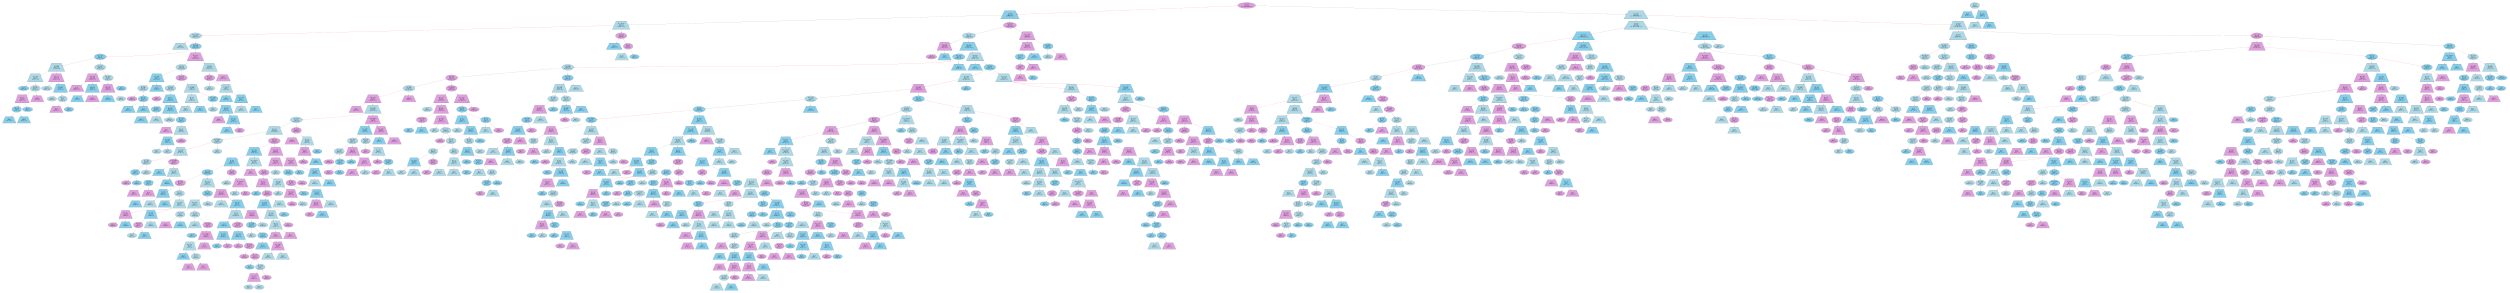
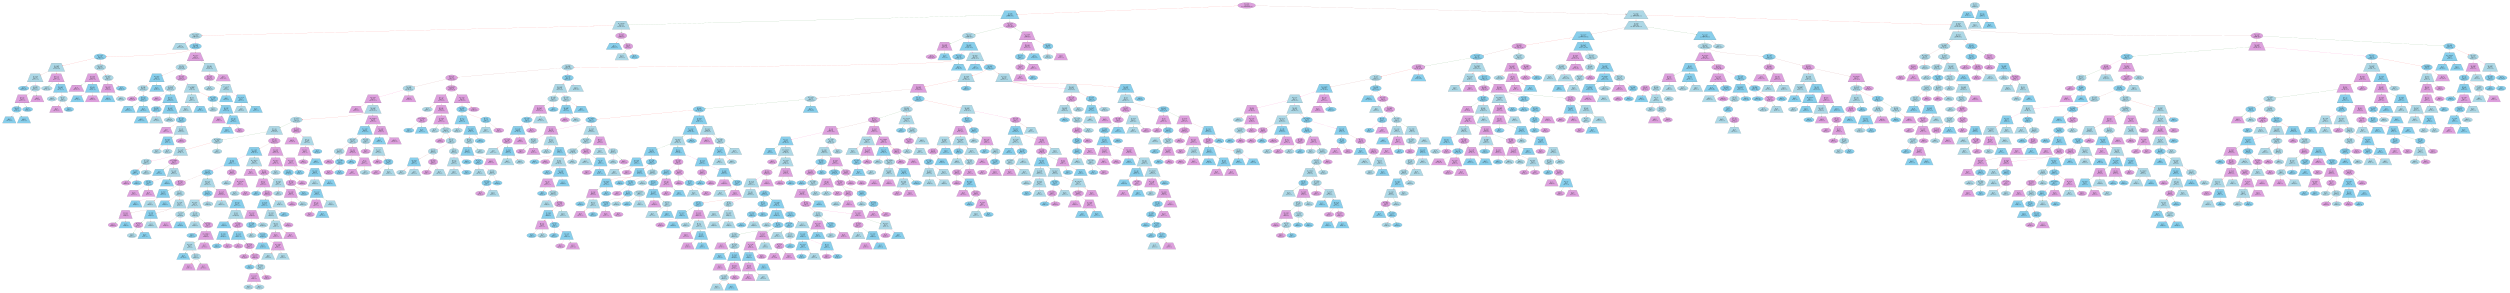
node "gini = 0.0 samples = 71 value = [71, 0, 0, 0]": removed
